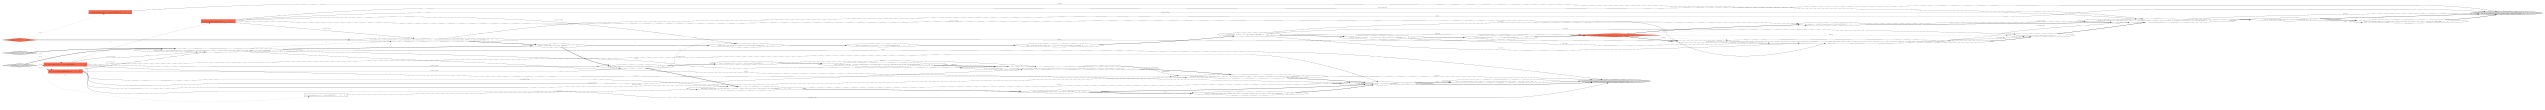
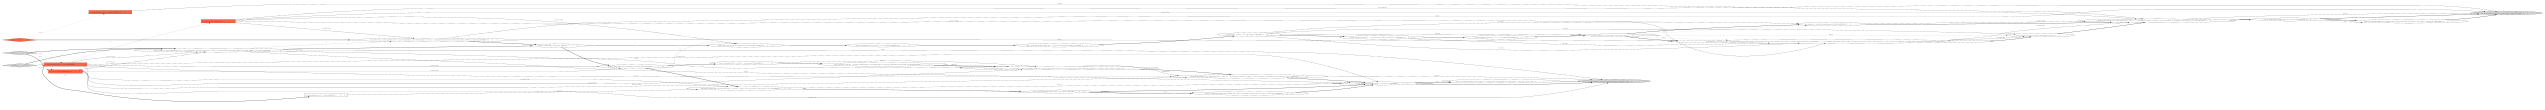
node "bucketToHandles.containsKey(fileID)@@@11@@@['0', '0', '1']": fillcolor tomato -> white
edge "insert['1', '0', '0']" -> "List<HoodieRecord<T>> records@@@2@@@['1', '0', '0']": style dotted -> bold
